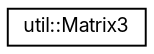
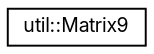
node "util::Matrix3": label "util::Matrix3" -> "util::Matrix9"
